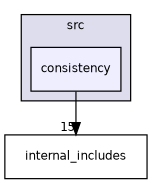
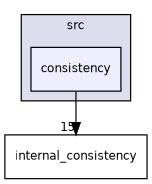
node "internal_includes": label "internal_includes" -> "internal_consistency"
